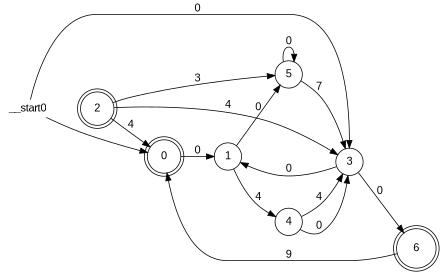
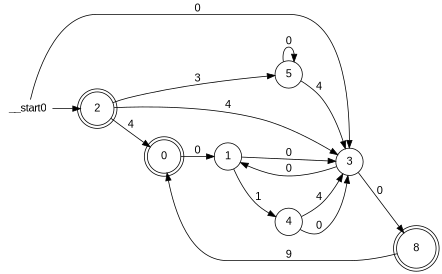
edge "5" -> "3": label "7" -> "4"
edge "1" -> "5": now "1" -> "3"
edge "__start0" -> "0": now "__start0" -> "2"
edge "1" -> "4": label "4" -> "1"
node "6": label "6" -> "8"
